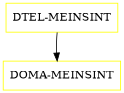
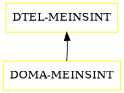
edge "DTEL-MEINSINT" -> "DOMA-MEINSINT": reversed
